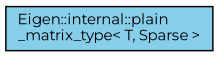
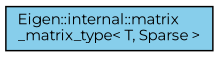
node "Eigen::internal::plain _matrix_type< T, Sparse >": label "Eigen::internal::plain _matrix_type< T, Sparse >" -> "Eigen::internal::matrix _matrix_type< T, Sparse >"
